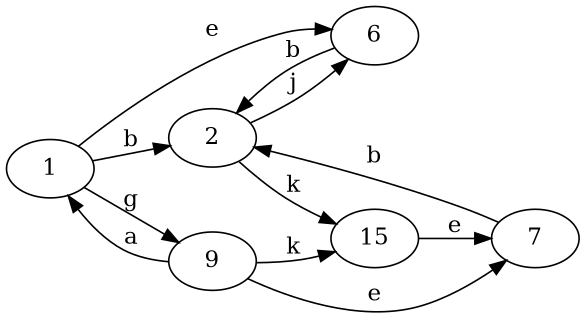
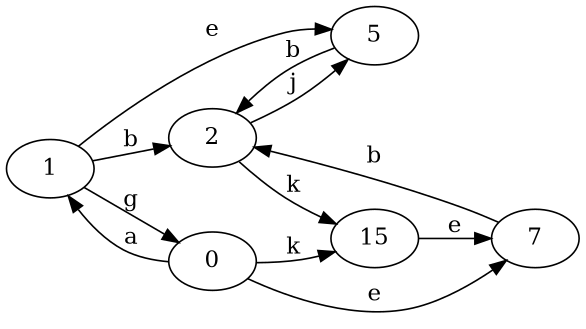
node "6": label "6" -> "5"
node "9": label "9" -> "0"
